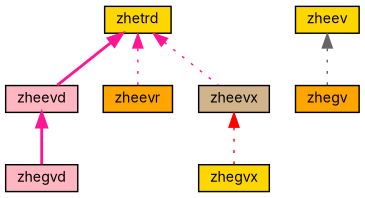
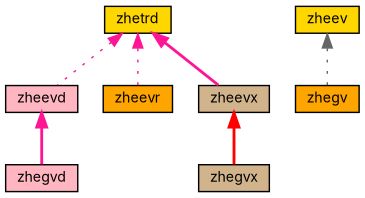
edge "zheevd" -> "zhetrd": style bold -> dotted
edge "zheevx" -> "zhetrd": style dotted -> bold
edge "zhegvx" -> "zheevx": style dotted -> bold
node "zhegvx": fillcolor gold -> tan
